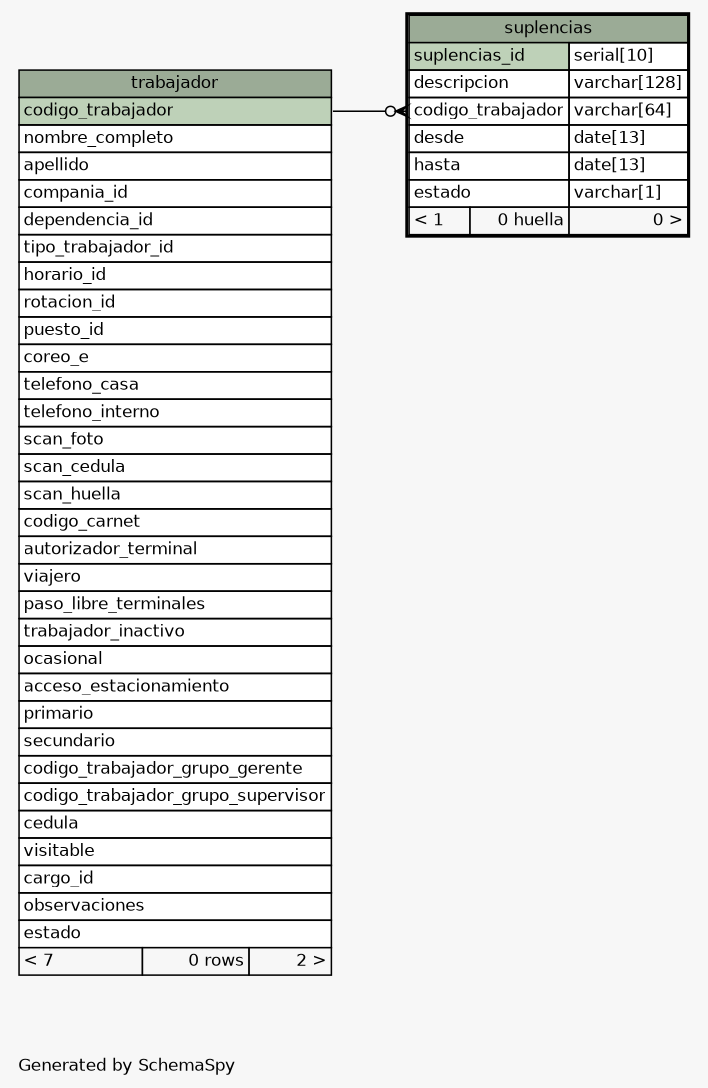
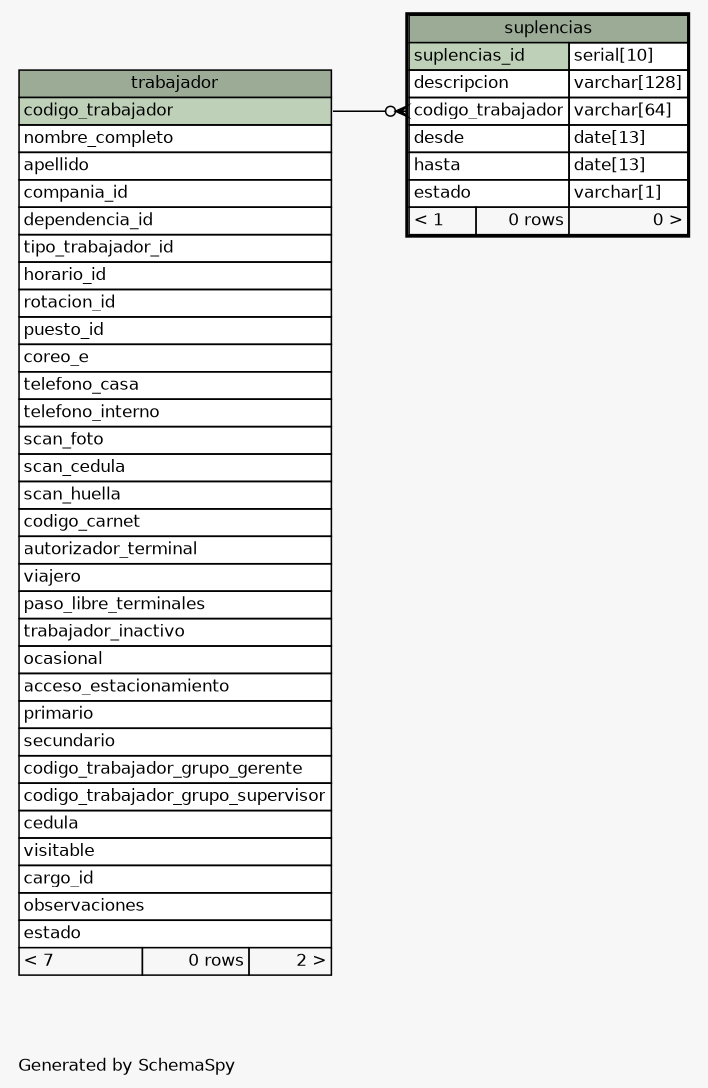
node "suplencias": text "0 huella" -> "0 rows"
